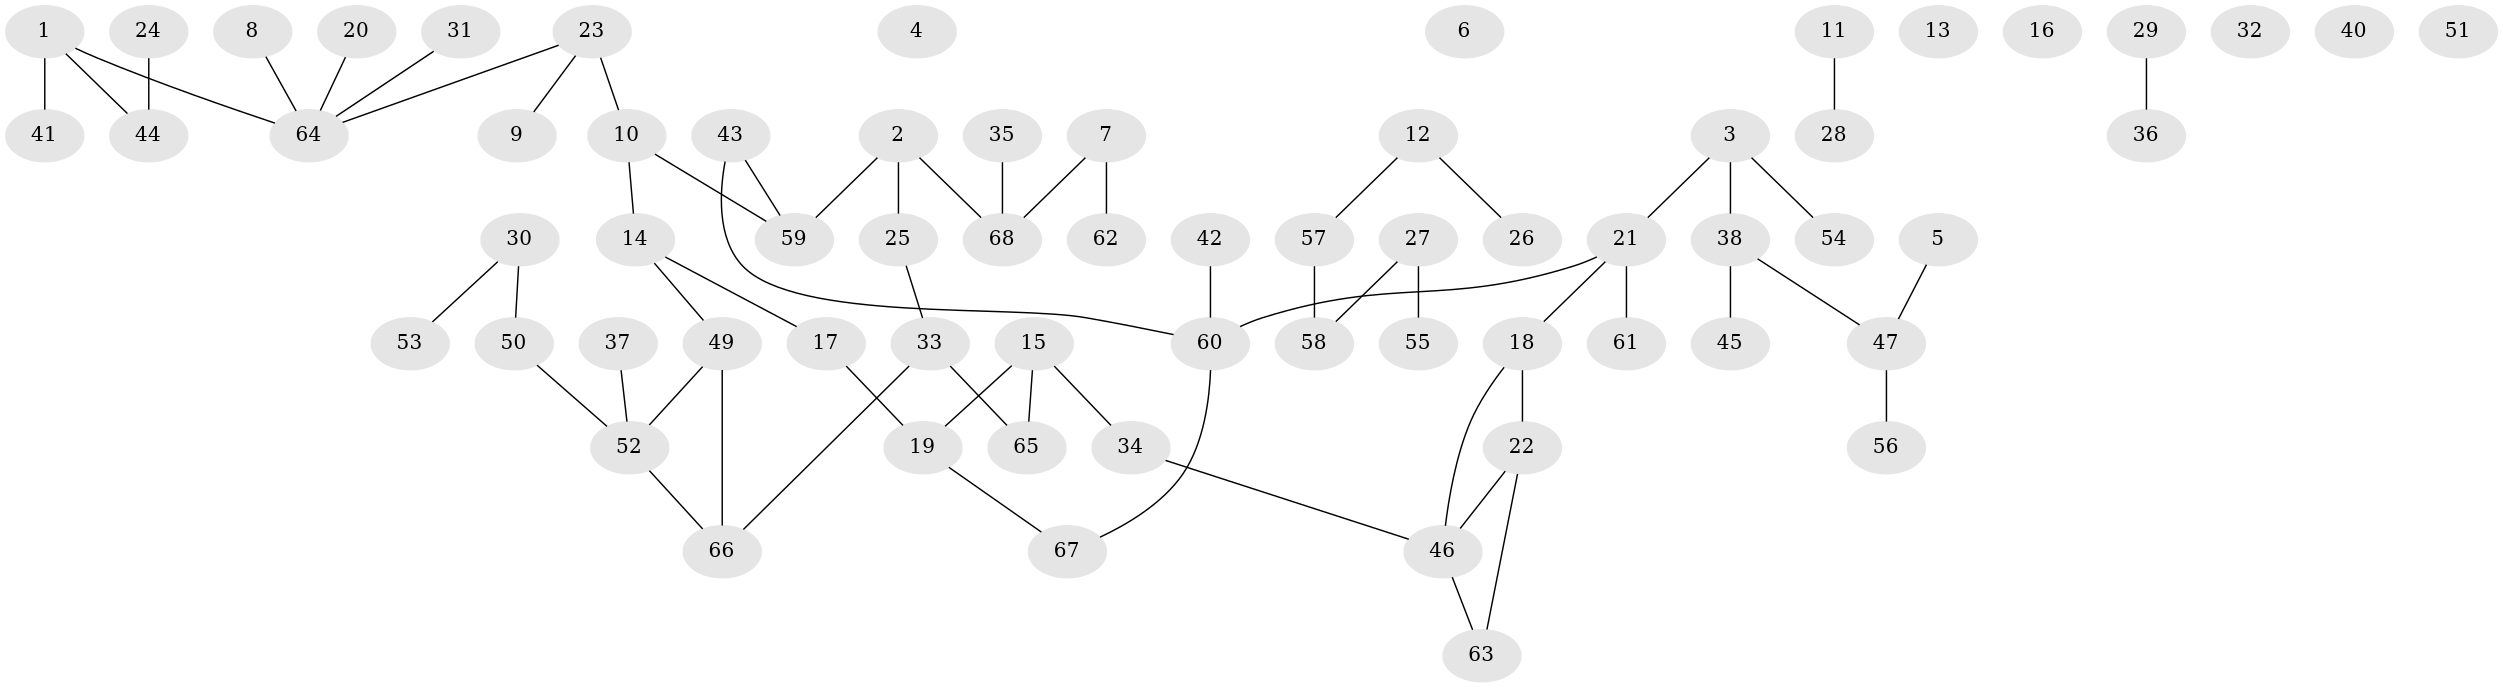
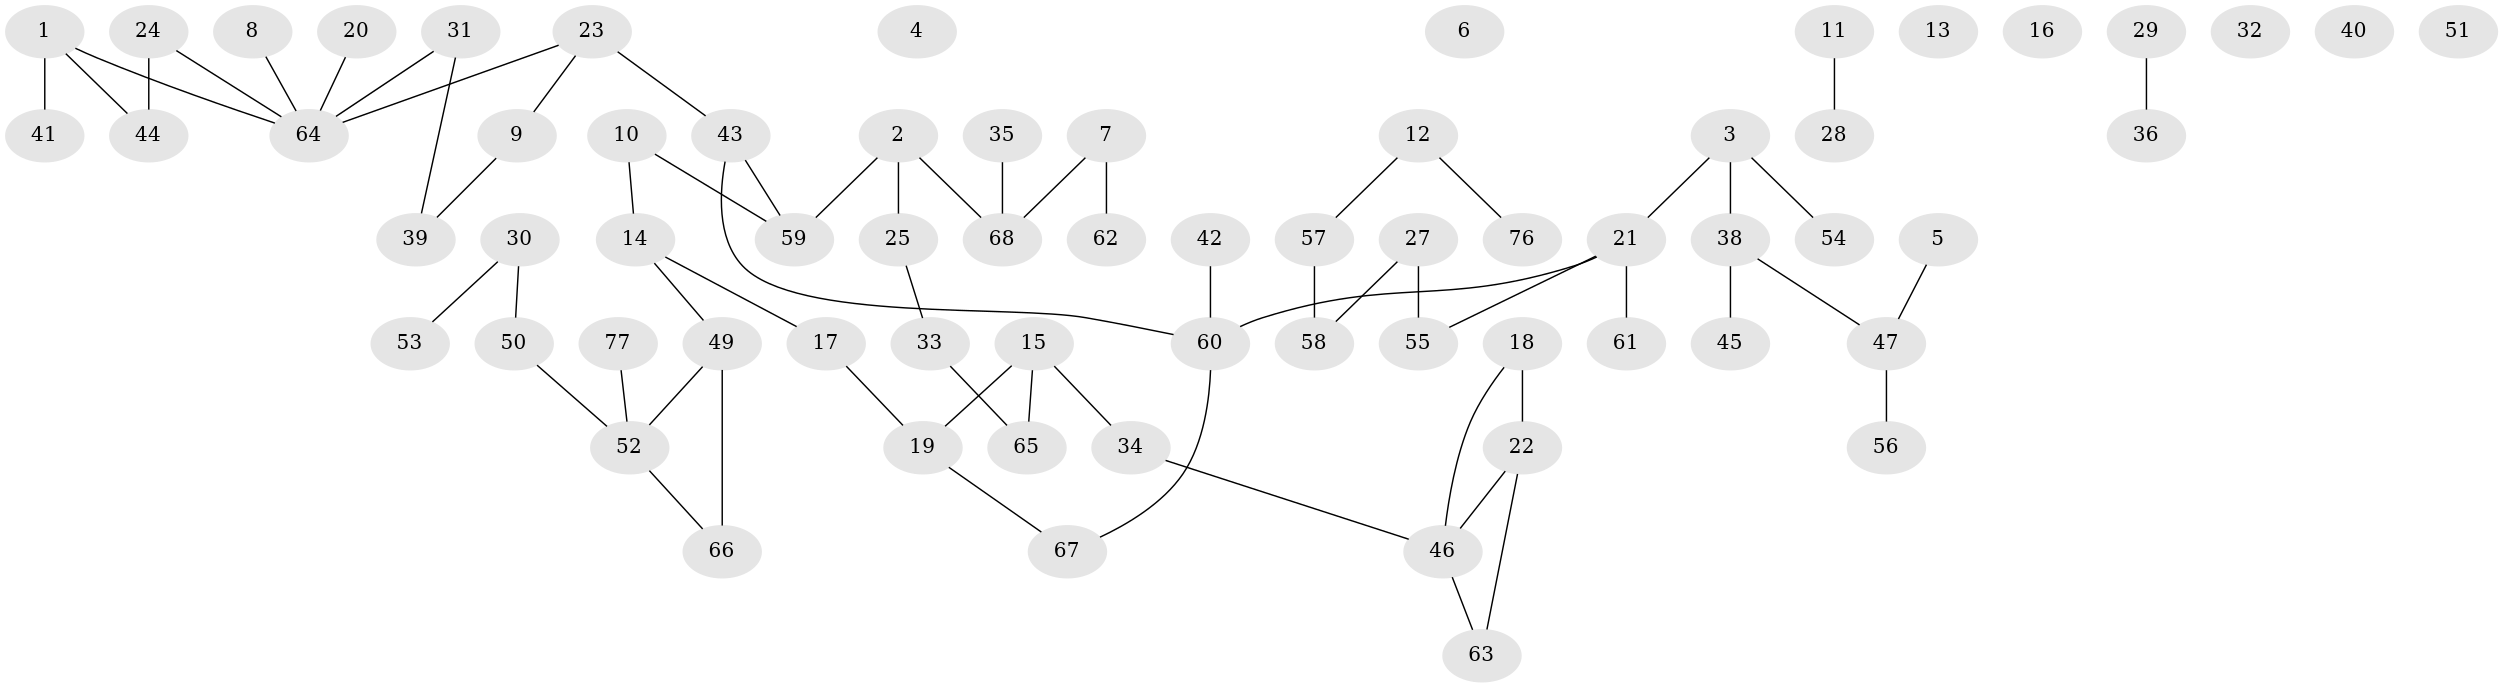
edge "24" -- "64": added
edge "23" -- "10": now "23" -- "43"
node "39": added
node "26": label "26" -> "76"
edge "21" -- "18": now "21" -- "55"
node "37": label "37" -> "77"
edge "33" -- "66": removed
